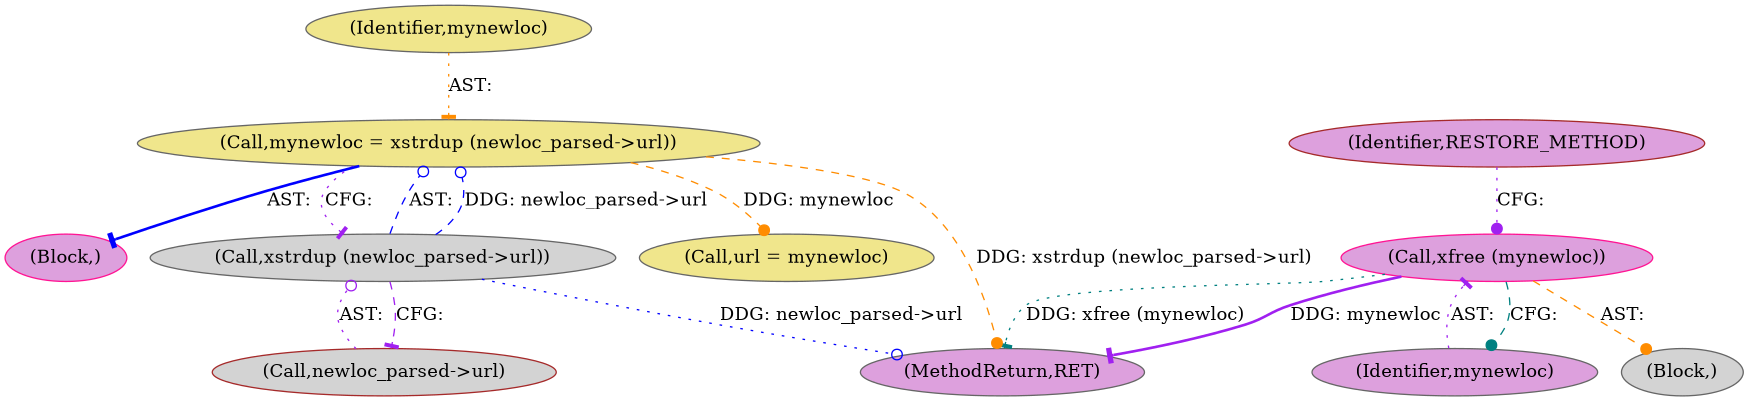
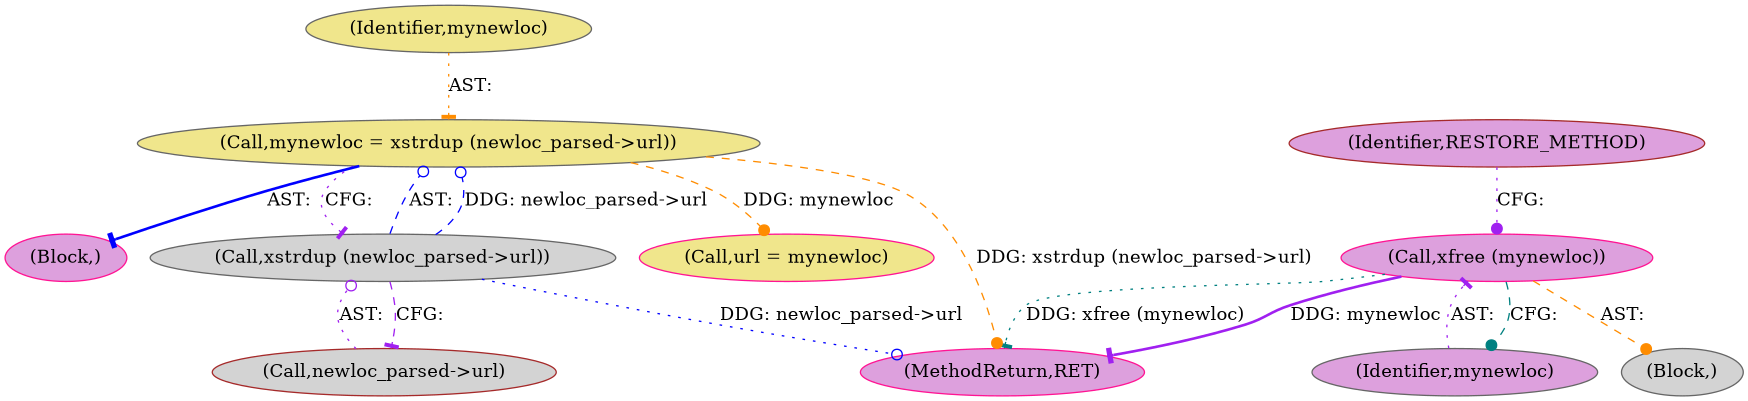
node "(Call,url = mynewloc)": color gray40 -> deeppink
node "(MethodReturn,RET)": color gray40 -> deeppink
